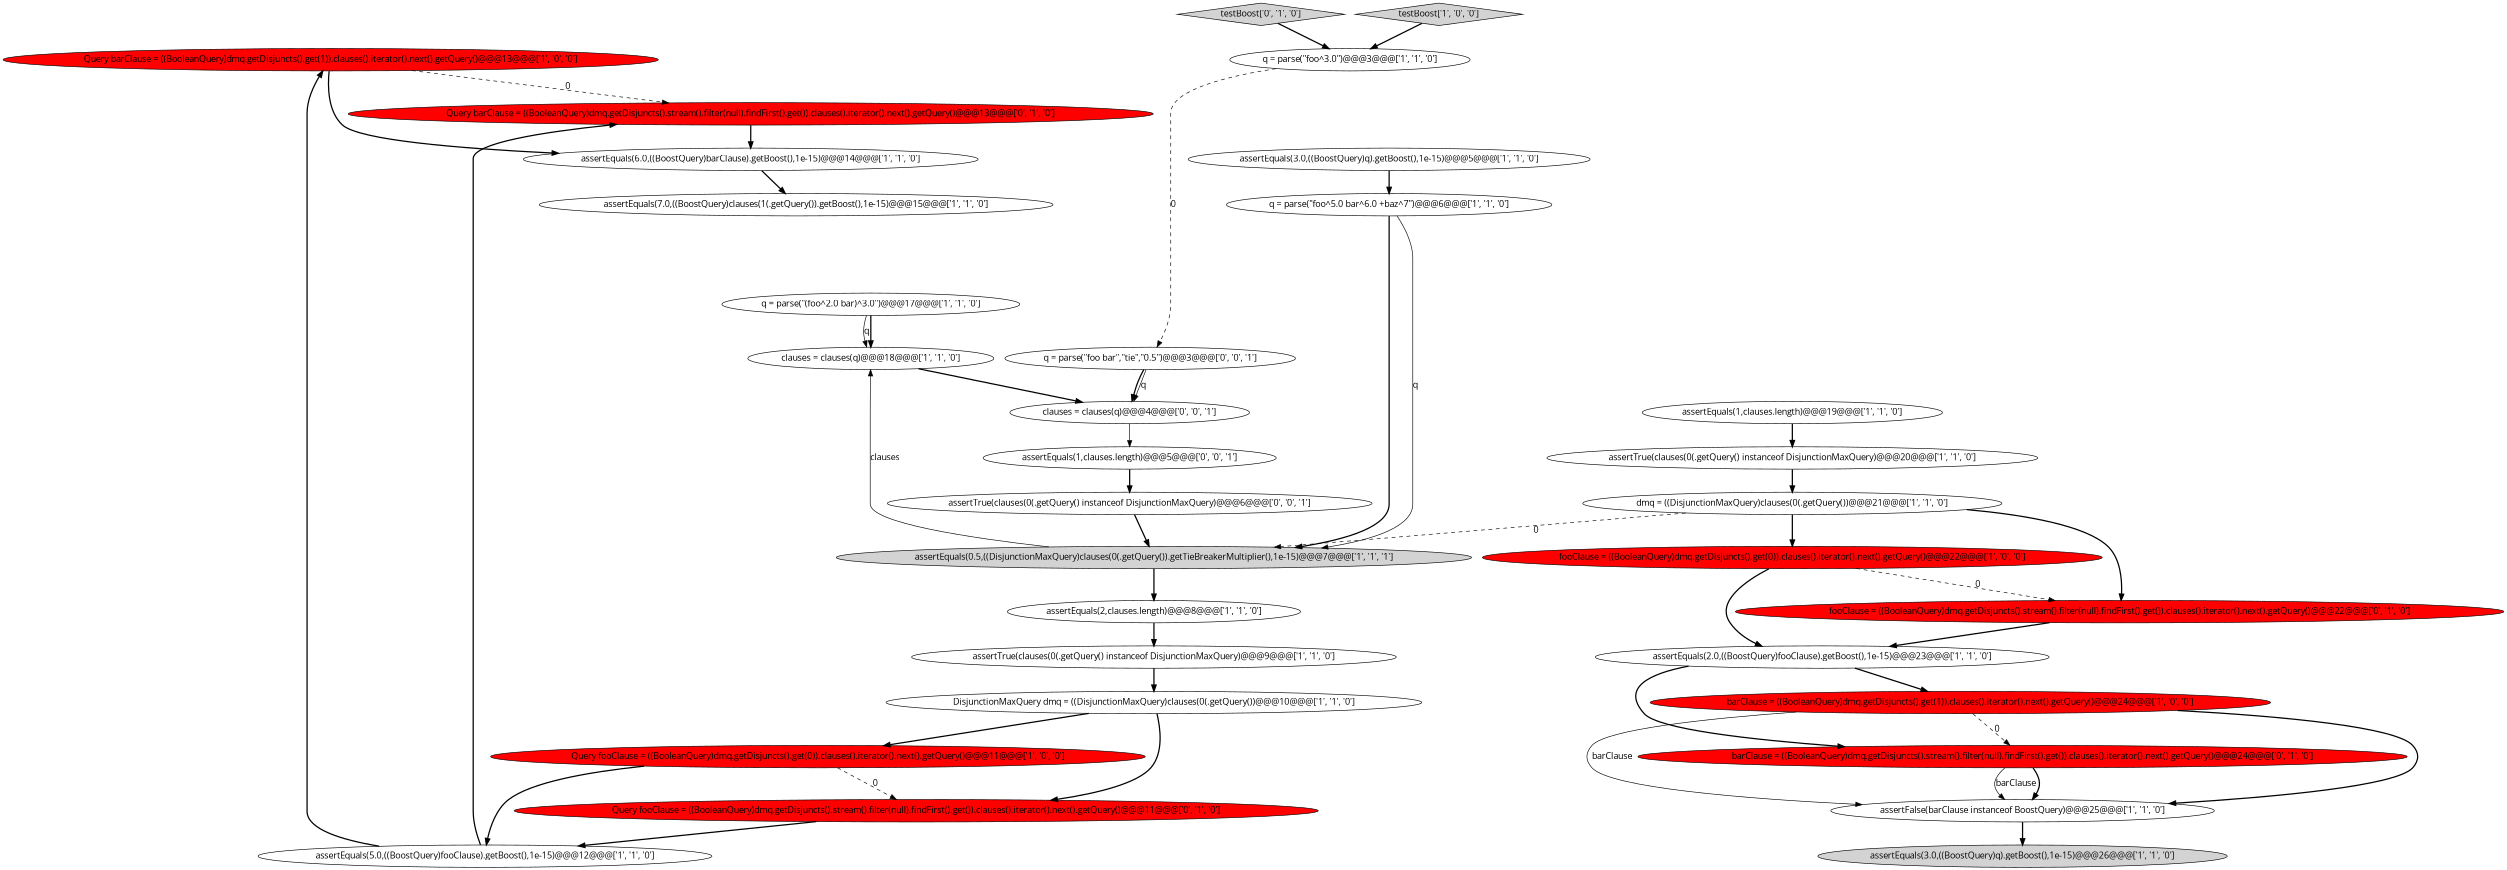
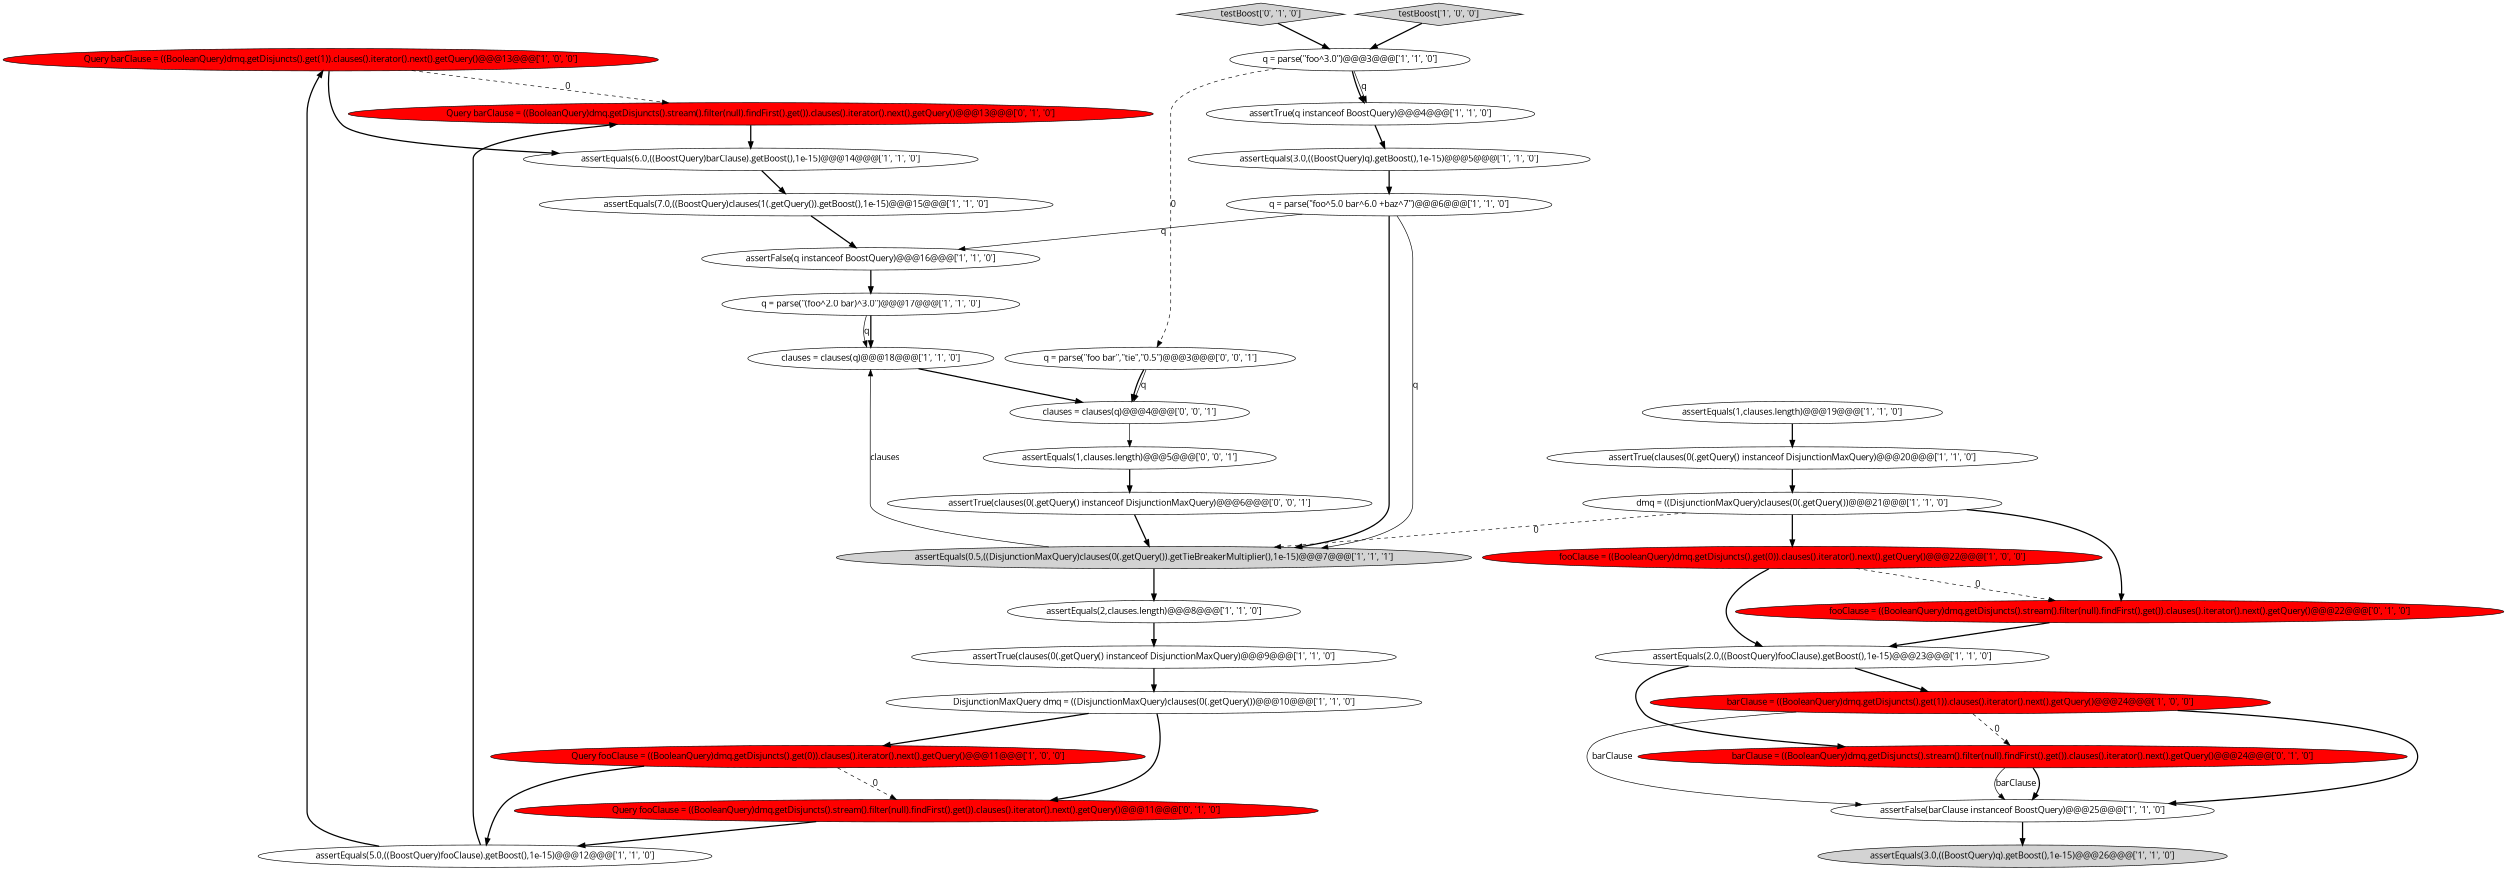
node "assertTrue(q instanceof BoostQuery)@@@4@@@['1', '1', '0']": added
node "assertFalse(q instanceof BoostQuery)@@@16@@@['1', '1', '0']": added
